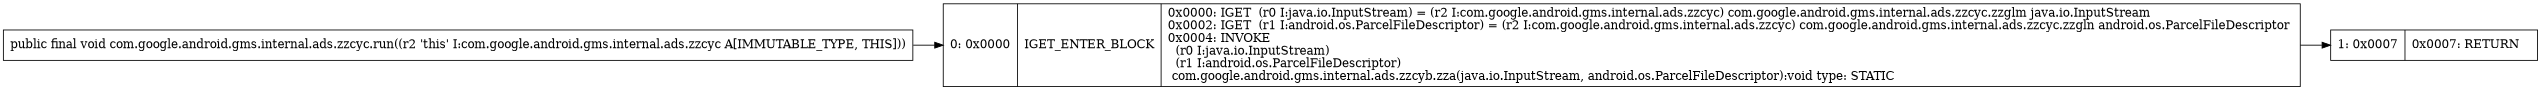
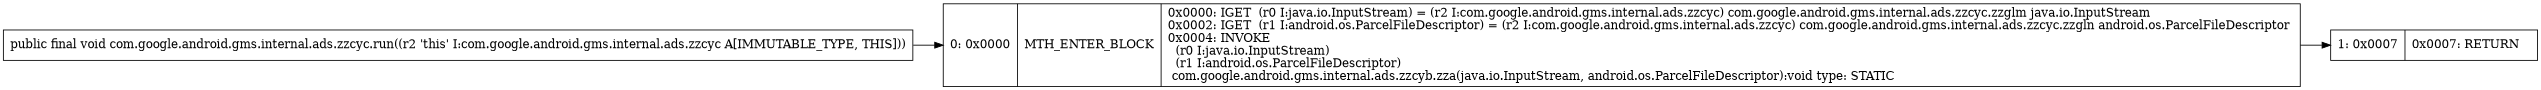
node "0: 0x0000": text "IGET_ENTER_BLOCK" -> "MTH_ENTER_BLOCK"
